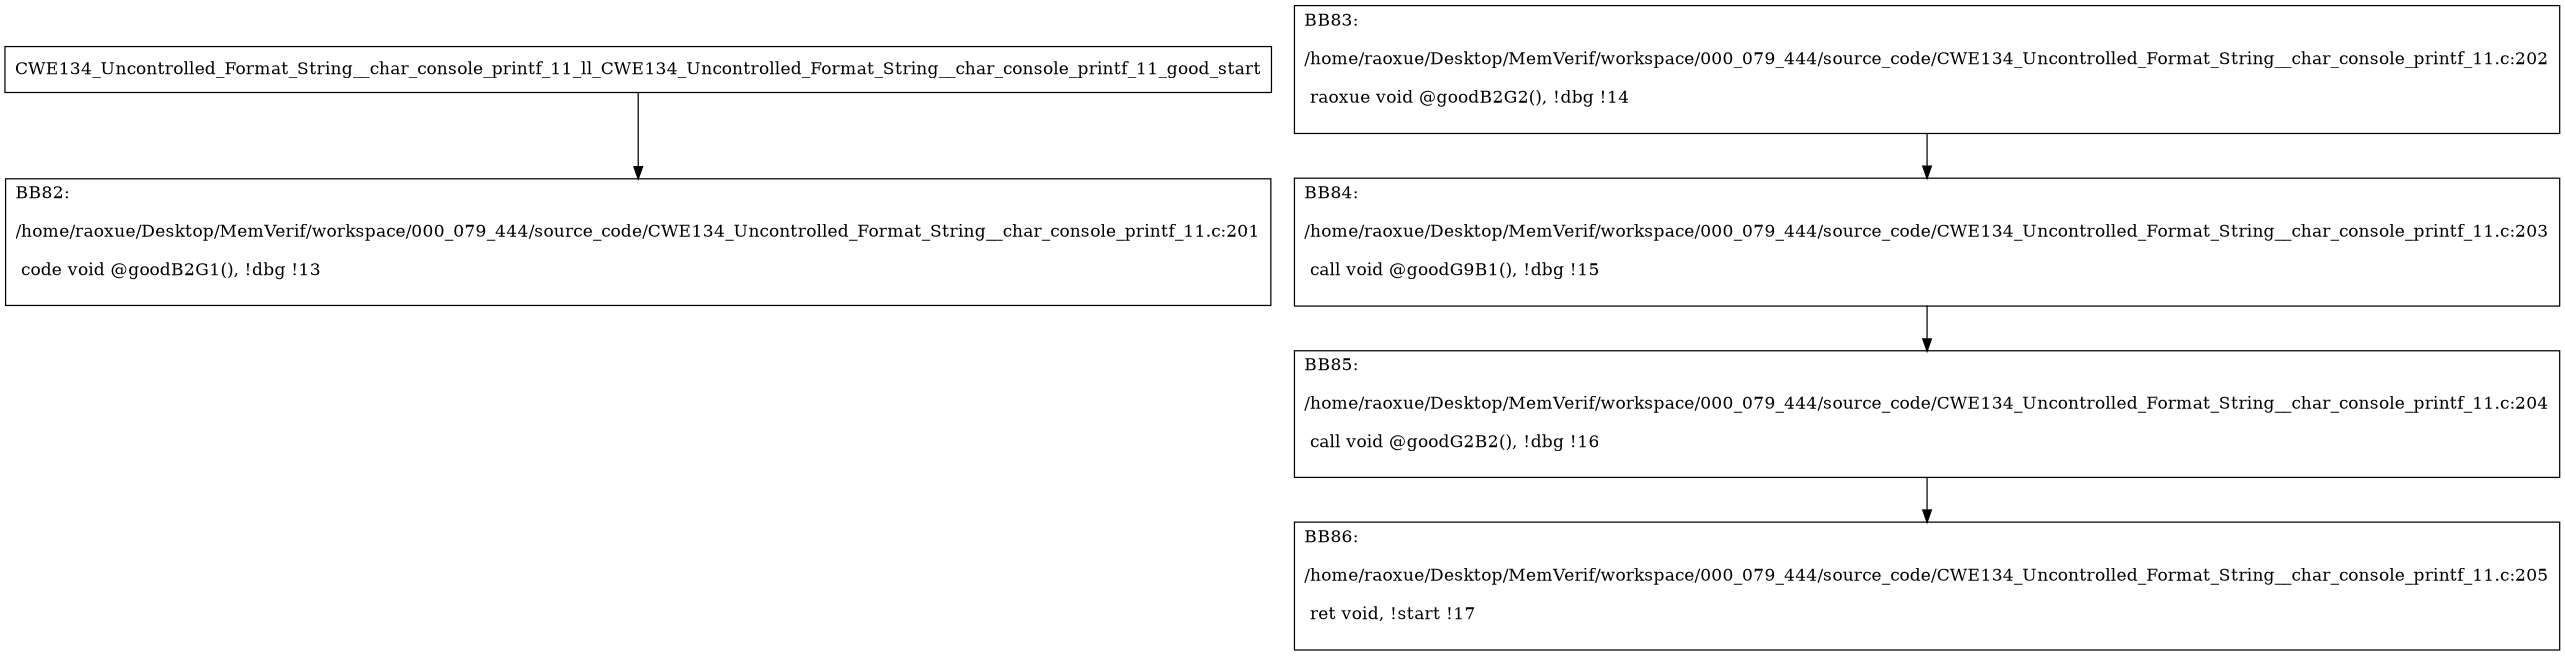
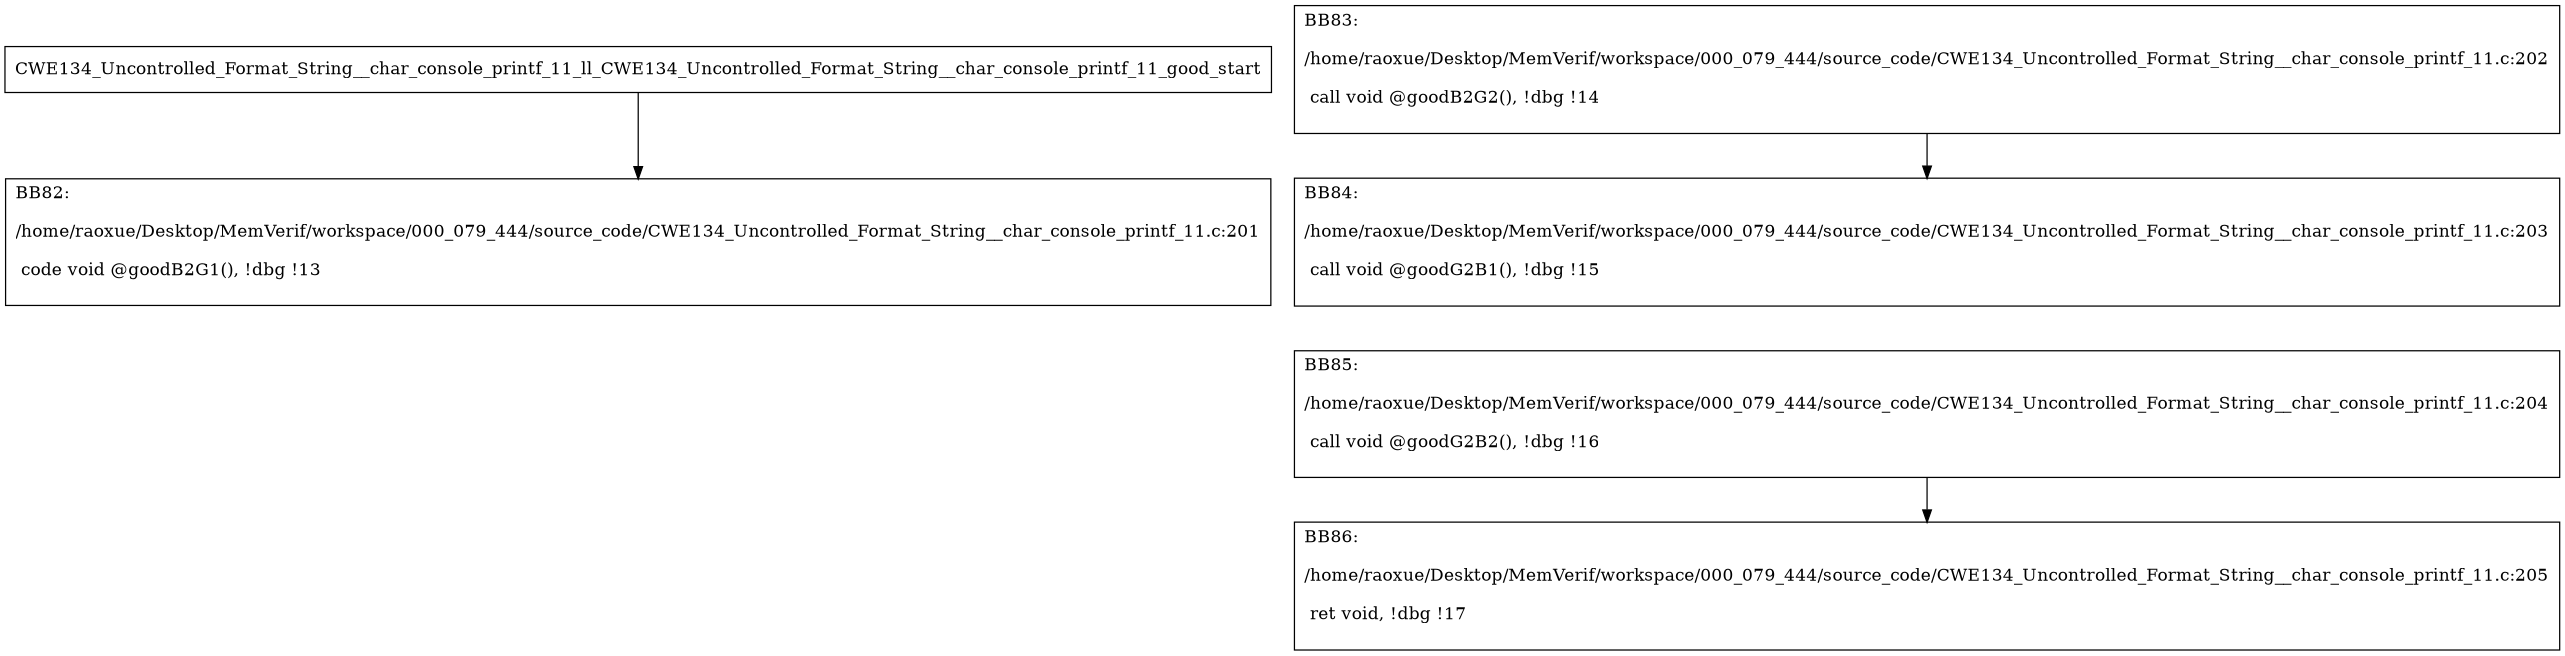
node "BB83:": text "raoxue void @goodB2G2(), !dbg !14" -> "call void @goodB2G2(), !dbg !14"
node "BB84:": text "call void @goodG9B1(), !dbg !15" -> "call void @goodG2B1(), !dbg !15"
edge "BB84:" -> "BB85:": removed
node "BB86:": text "ret void, !start !17" -> "ret void, !dbg !17"
